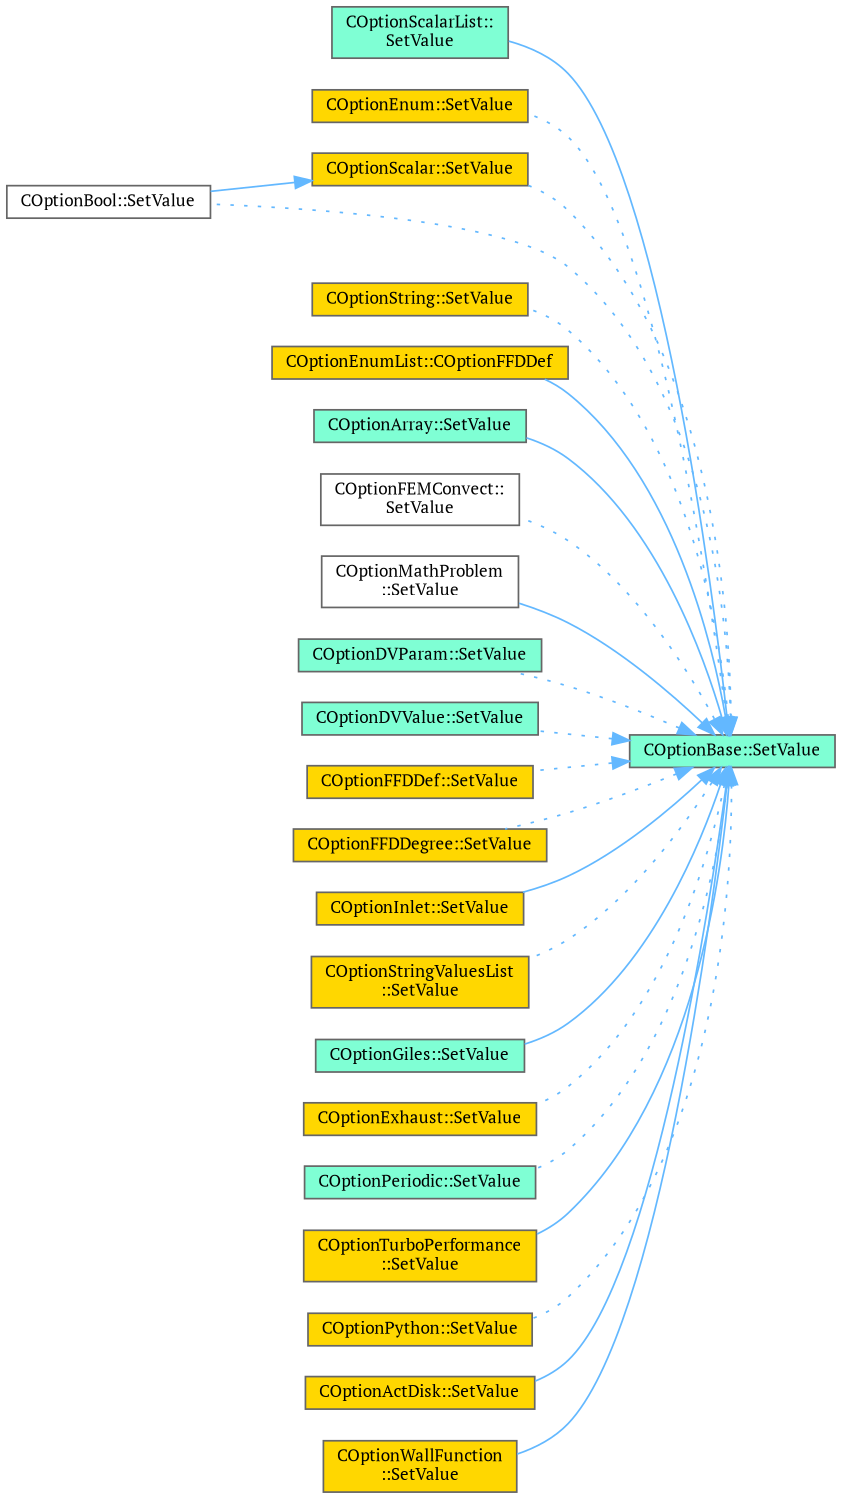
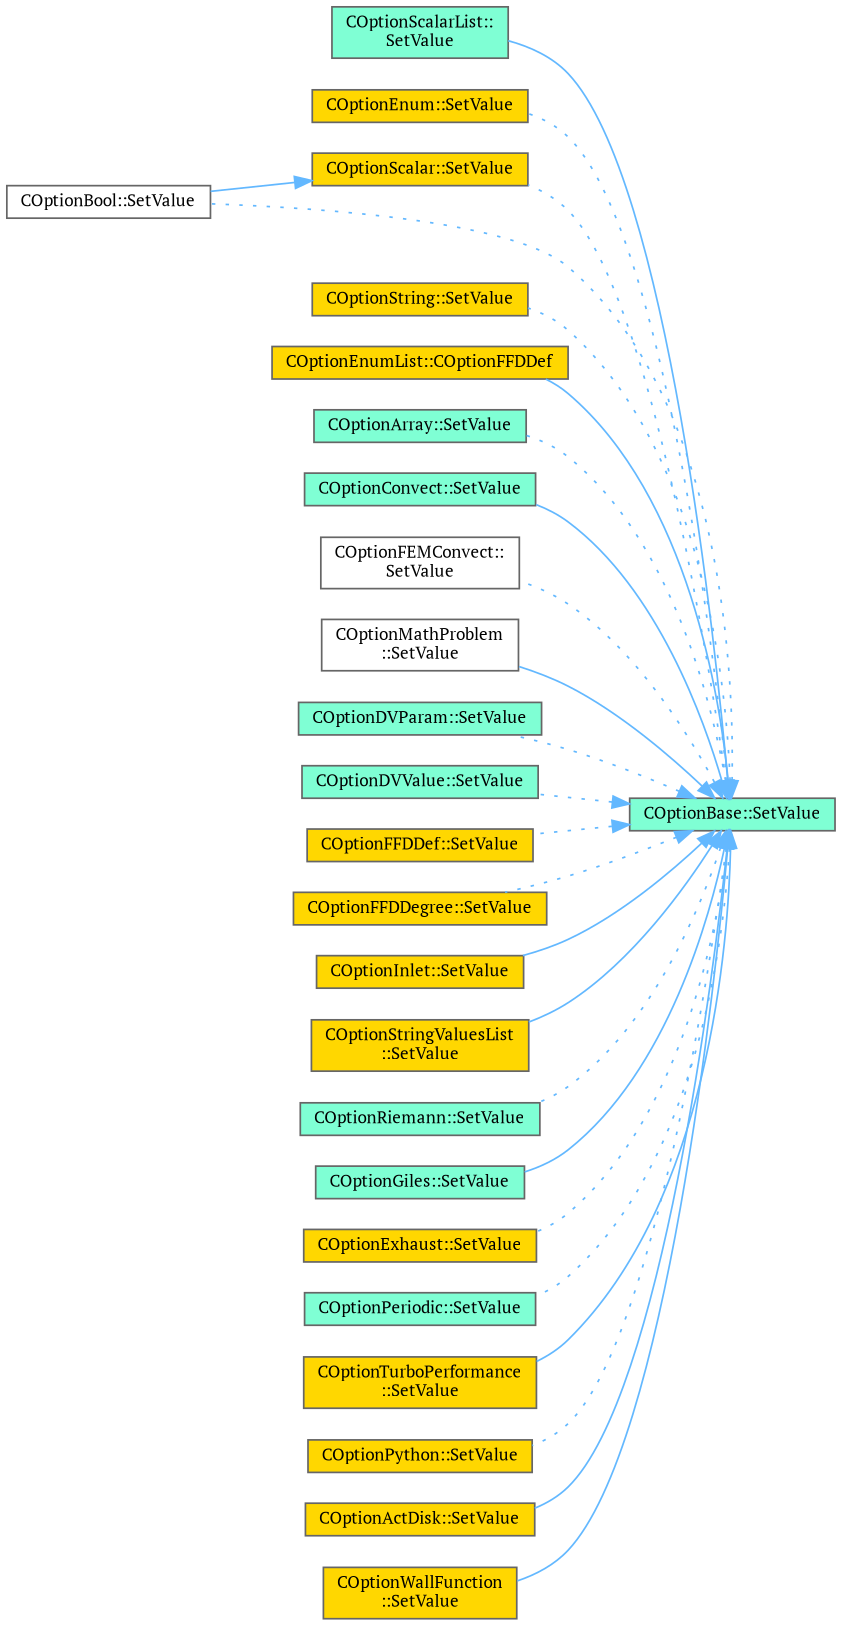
node "COptionConvect::SetValue": added
edge "COptionArray::SetValue" -> "COptionBase::SetValue": style solid -> dotted
edge "COptionStringValuesList ::SetValue" -> "COptionBase::SetValue": style dotted -> solid
node "COptionRiemann::SetValue": added
